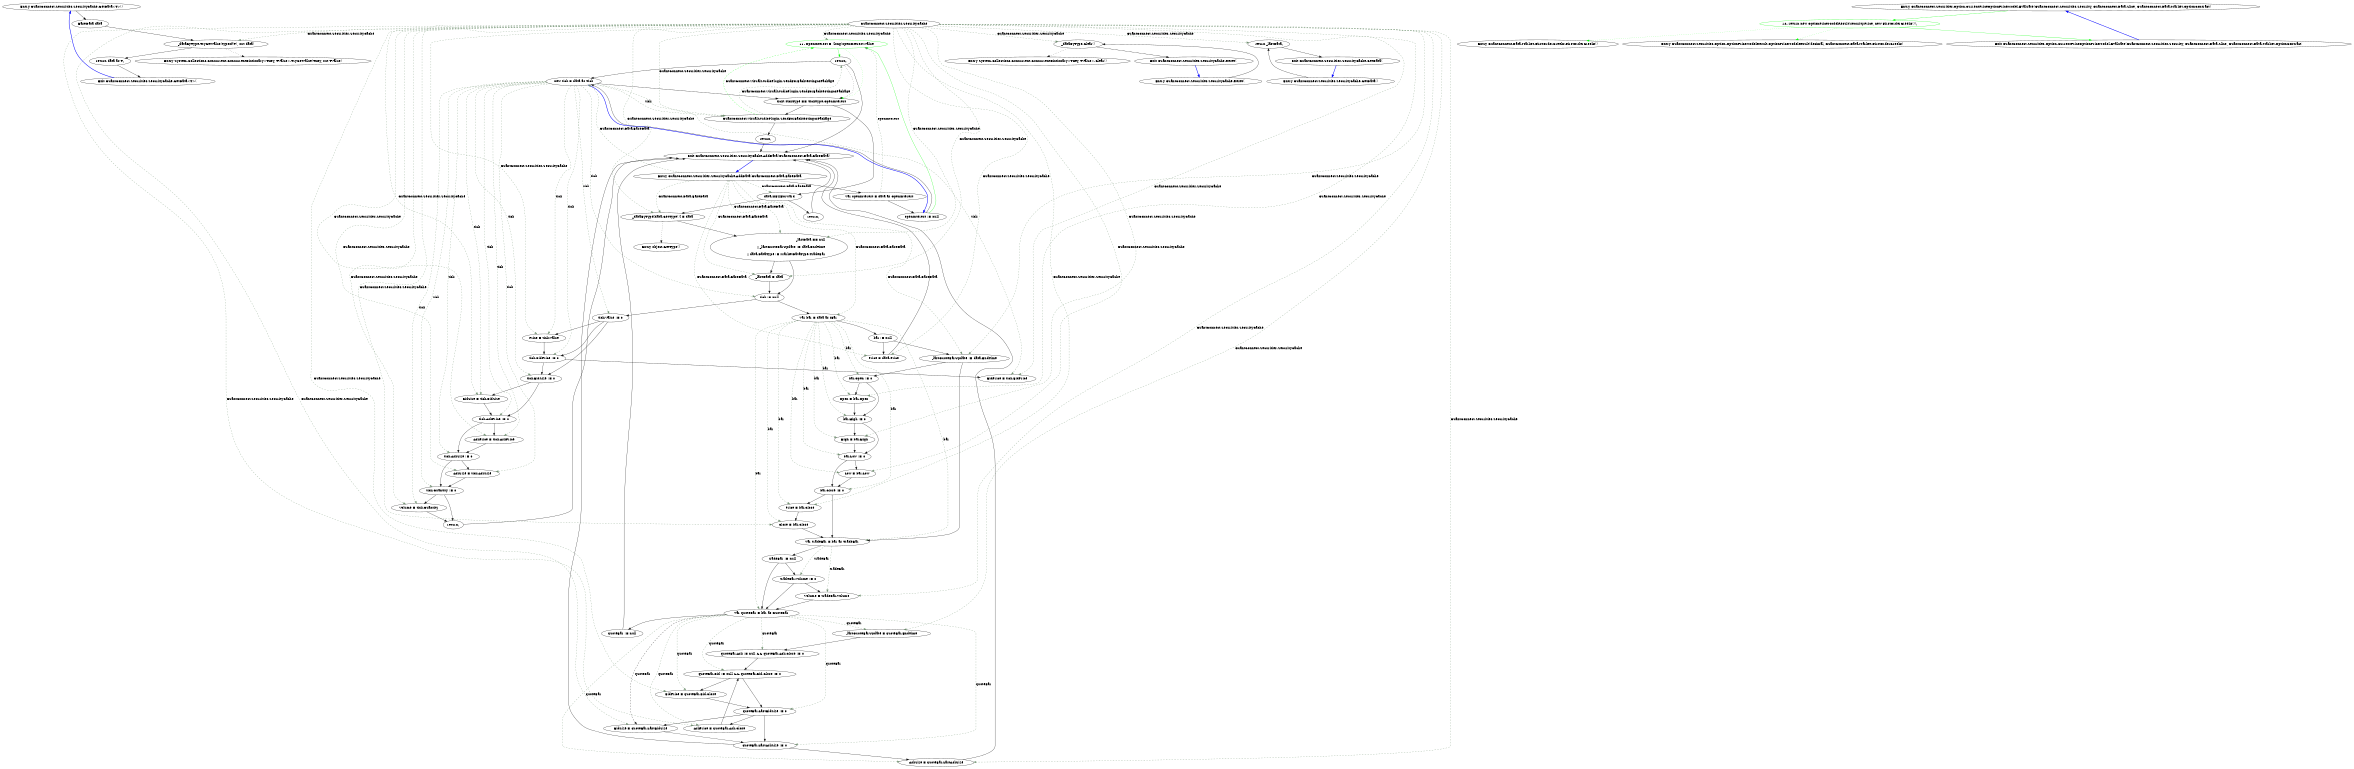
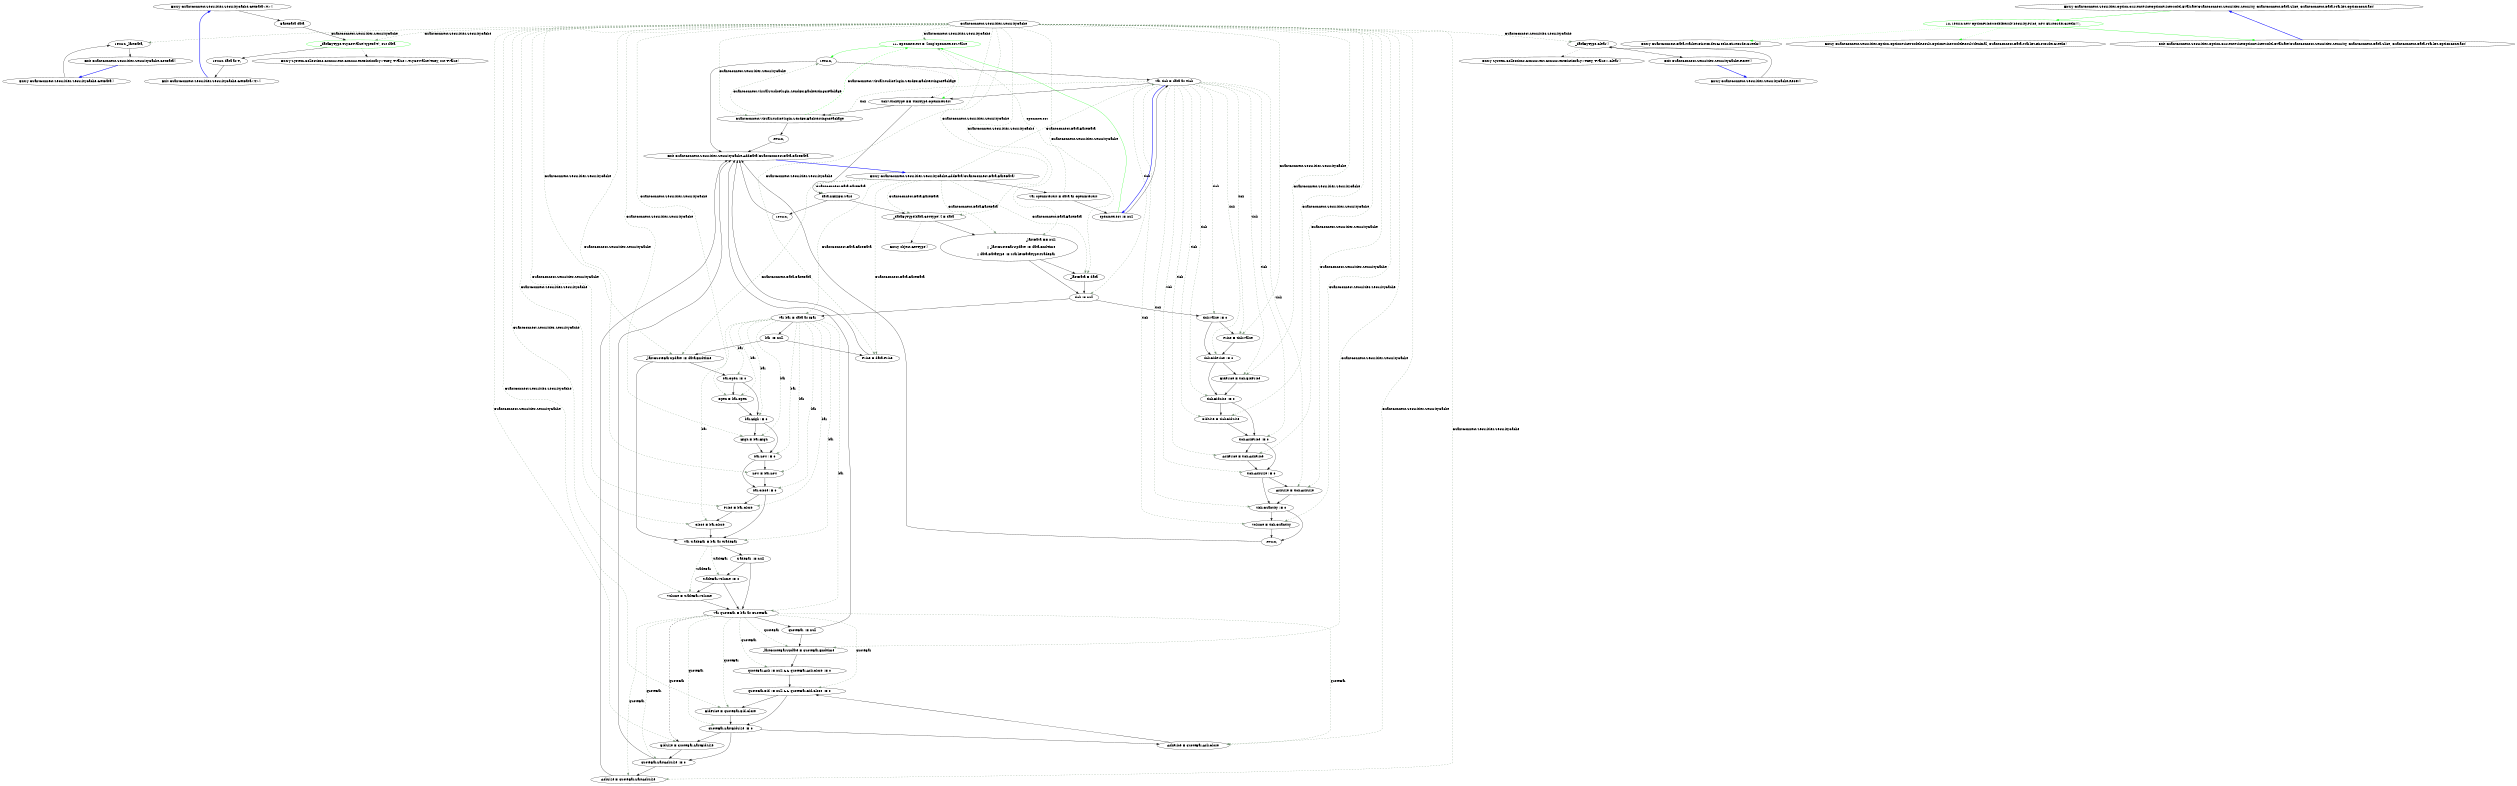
node "_dataByType.TryGetValue(typeof(T), out data)": color black -> green
node "new tick = data as Tick": label "new tick = data as Tick" -> "var tick = data as Tick"
edge "tick.Value != 0" -> "tick.BidSize != 0": now "BidPrice = tick.BidPrice" -> "tick.BidSize != 0"
edge "quoteBar != null" -> "_lastQuoteBarUpdate = quoteBar.EndTime": added
